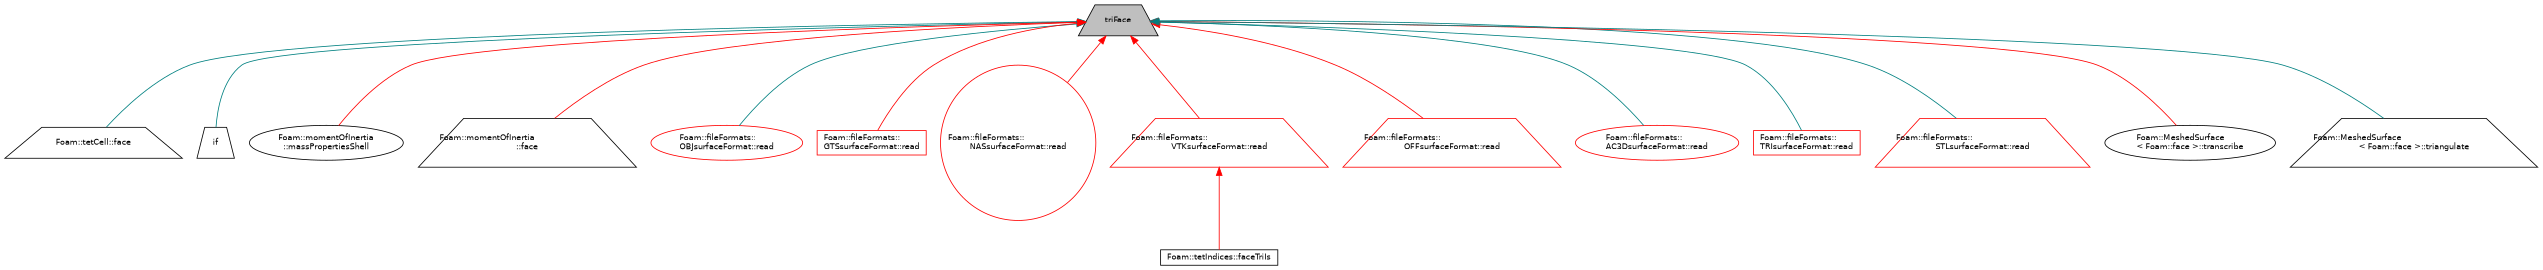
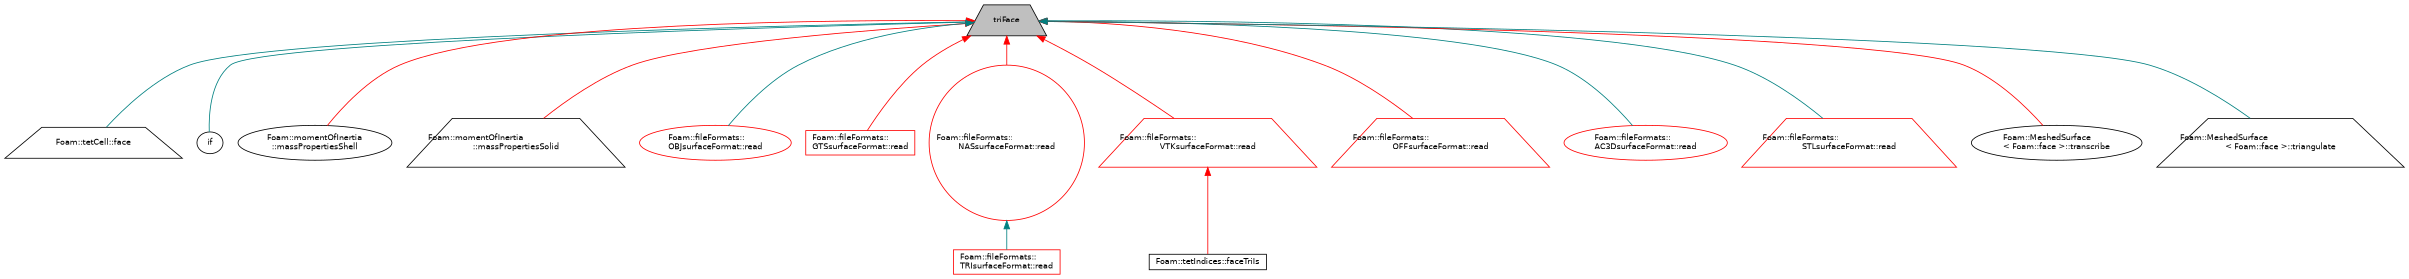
edge "Foam::fileFormats:: TRIsurfaceFormat::read" -> "triFace": now "Foam::fileFormats:: TRIsurfaceFormat::read" -> "Foam::fileFormats:: NASsurfaceFormat::read"
node "if": shape trapezium -> ellipse
node "Foam::momentOfInertia ::face": label "Foam::momentOfInertia ::face" -> "Foam::momentOfInertia ::massPropertiesSolid"
